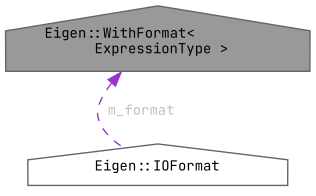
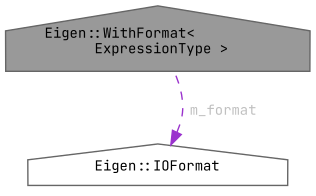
edge "Eigen::IOFormat" -> "Eigen::WithFormat< ExpressionType >": reversed
